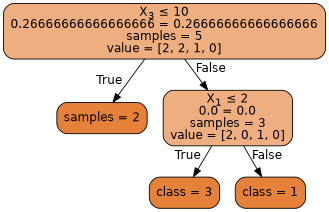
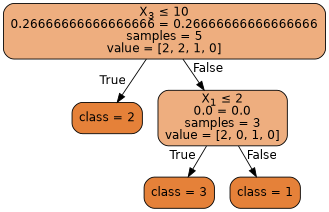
node "samples = 2": label "samples = 2" -> "class = 2"
